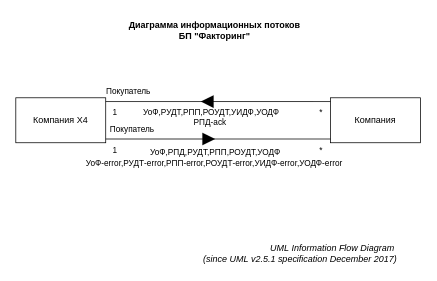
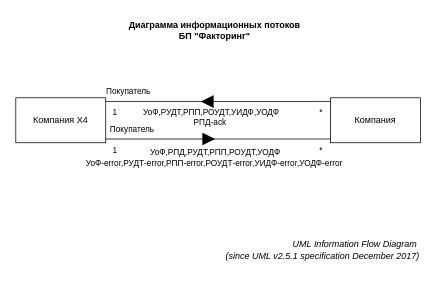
node "UML Information Flow Diagram (since UML v2.5.1 specification December 2017)": moved (293, 254) -> (315, 250)
